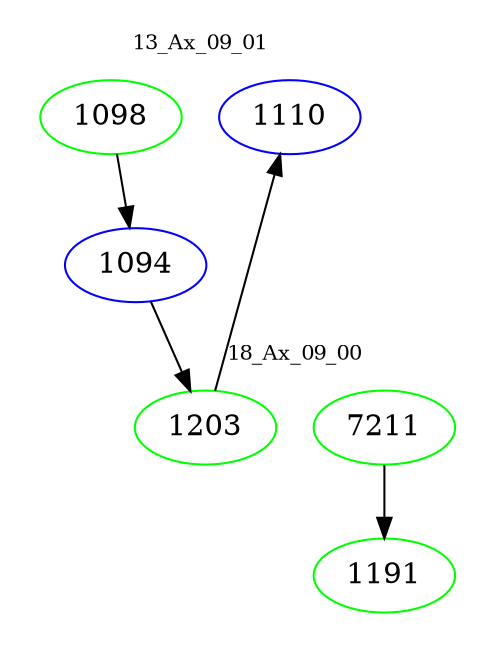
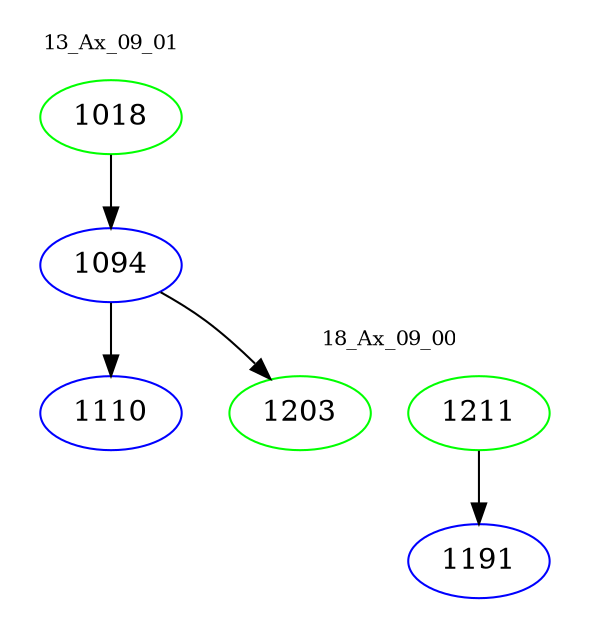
node "1098": label "1098" -> "1018"
edge "1203" -> "1110": now "1094" -> "1110"
node "7211": label "7211" -> "1211"
node "1191": color green -> blue
